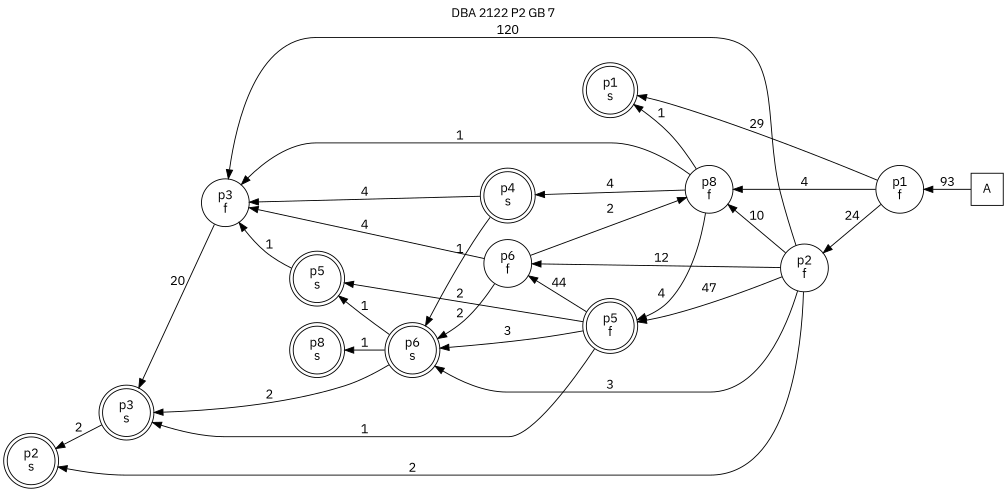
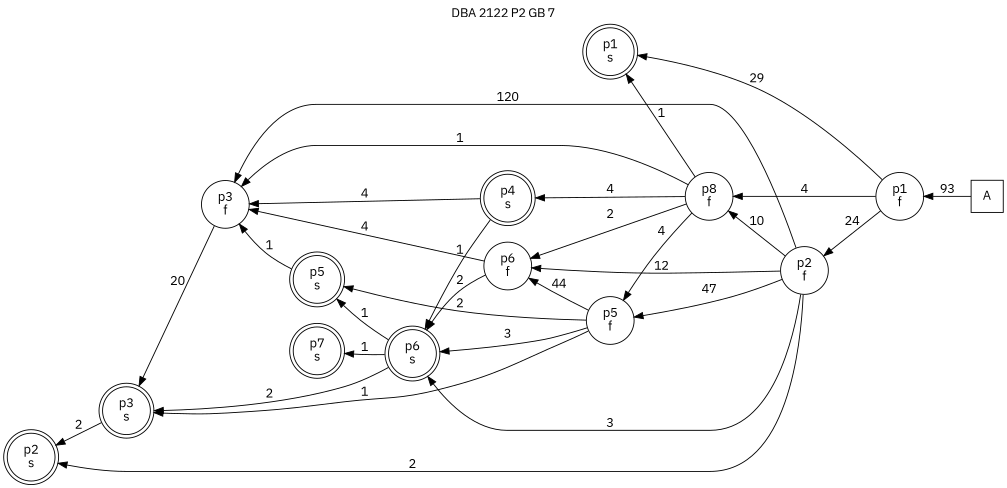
edge "p6 f" -> "p8 f": reversed
node "p5 f": shape doublecircle -> circle
node "p8 s": label "p8 s" -> "p7 s"
